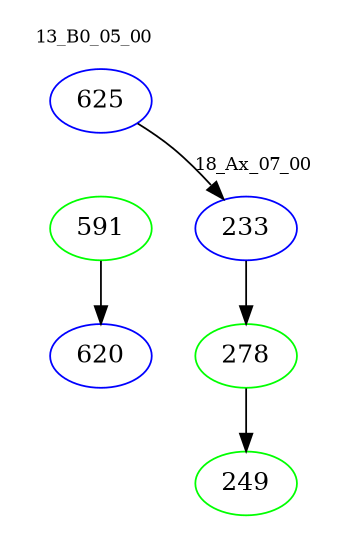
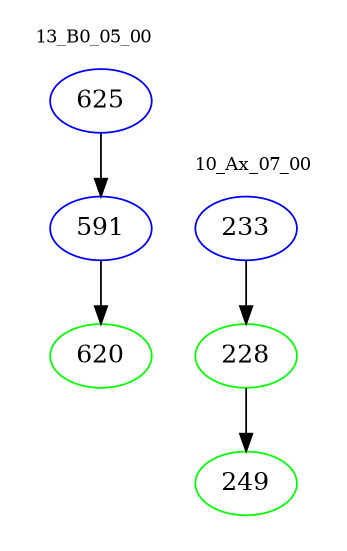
edge "625" -> "233": now "625" -> "591"
cluster "18_Ax_07_00": label "18_Ax_07_00" -> "10_Ax_07_00"
node "591": color green -> blue
node "620": color blue -> green
node "278": label "278" -> "228"
